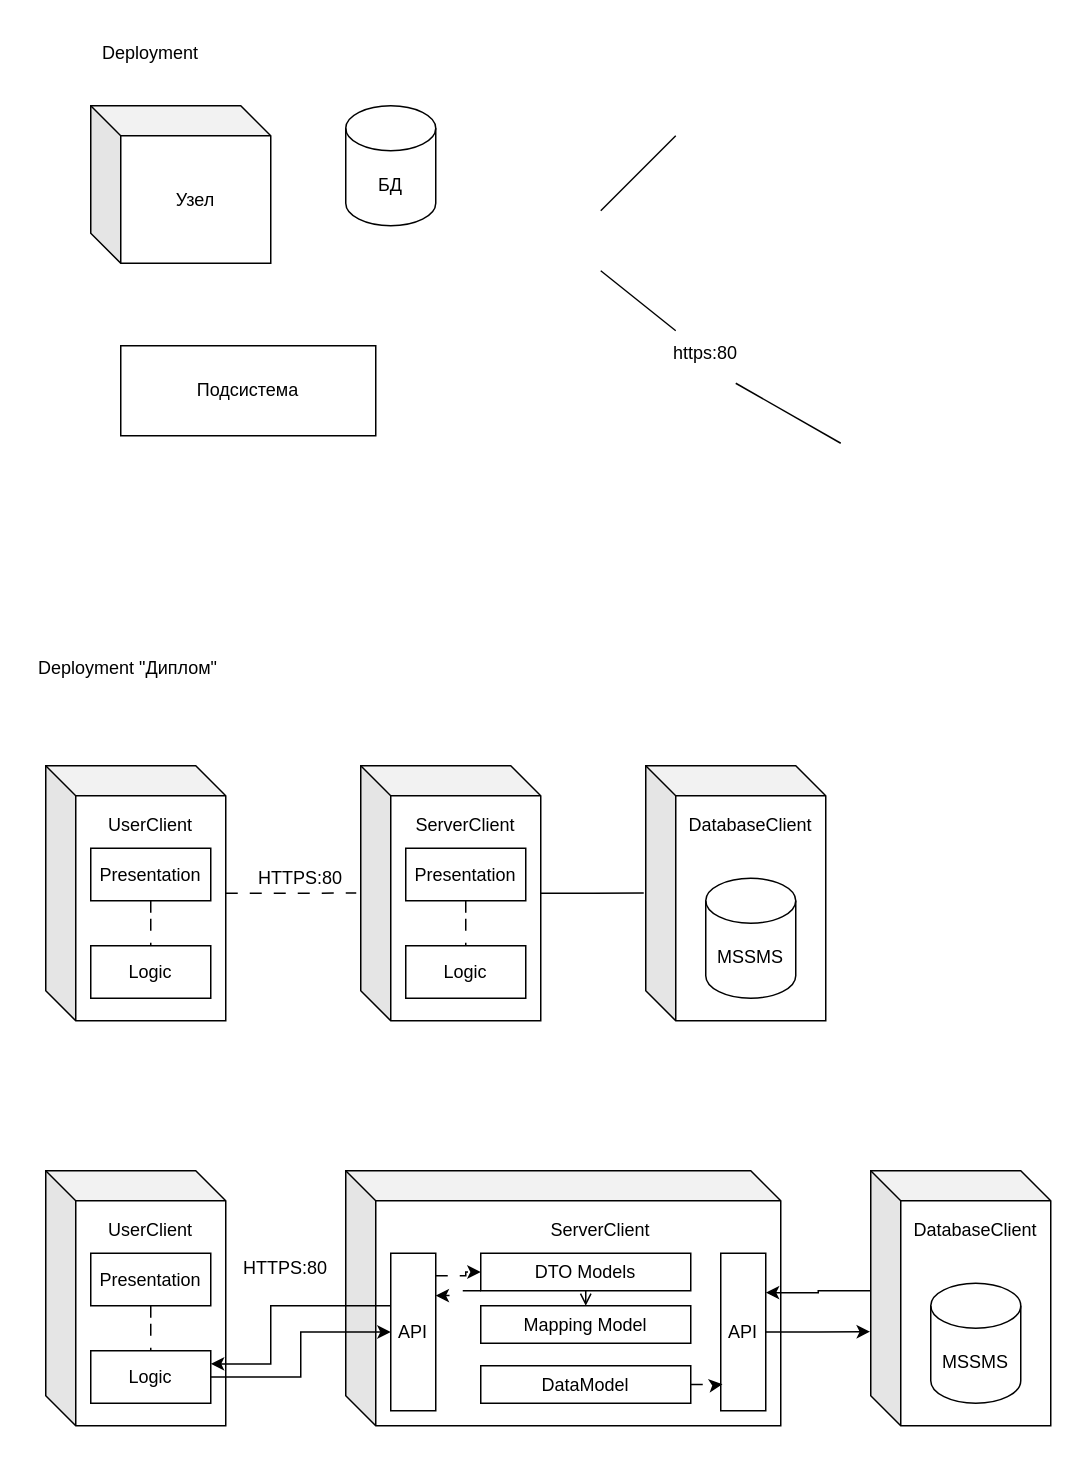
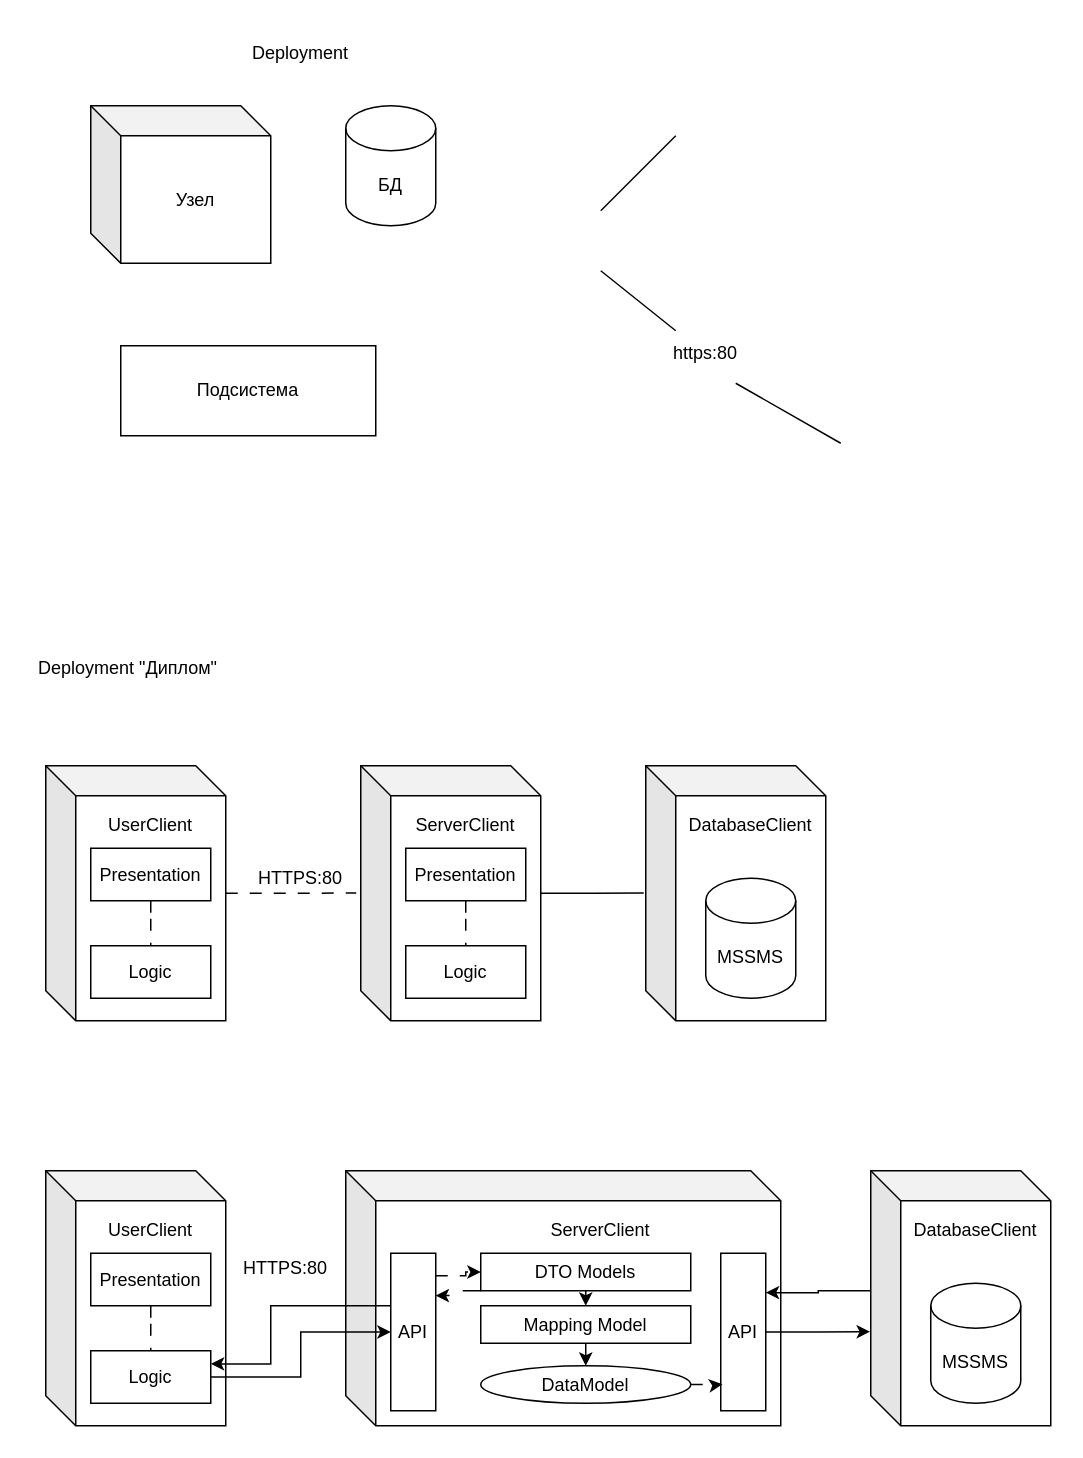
node "Deployment": moved (151, 53) -> (301, 53)
edge "DTO Models" -> "Mapping Model": arrowhead open -> classic
edge "Mapping Model" -> "DataModel": added
node "DataModel": shape rectangle -> ellipse
